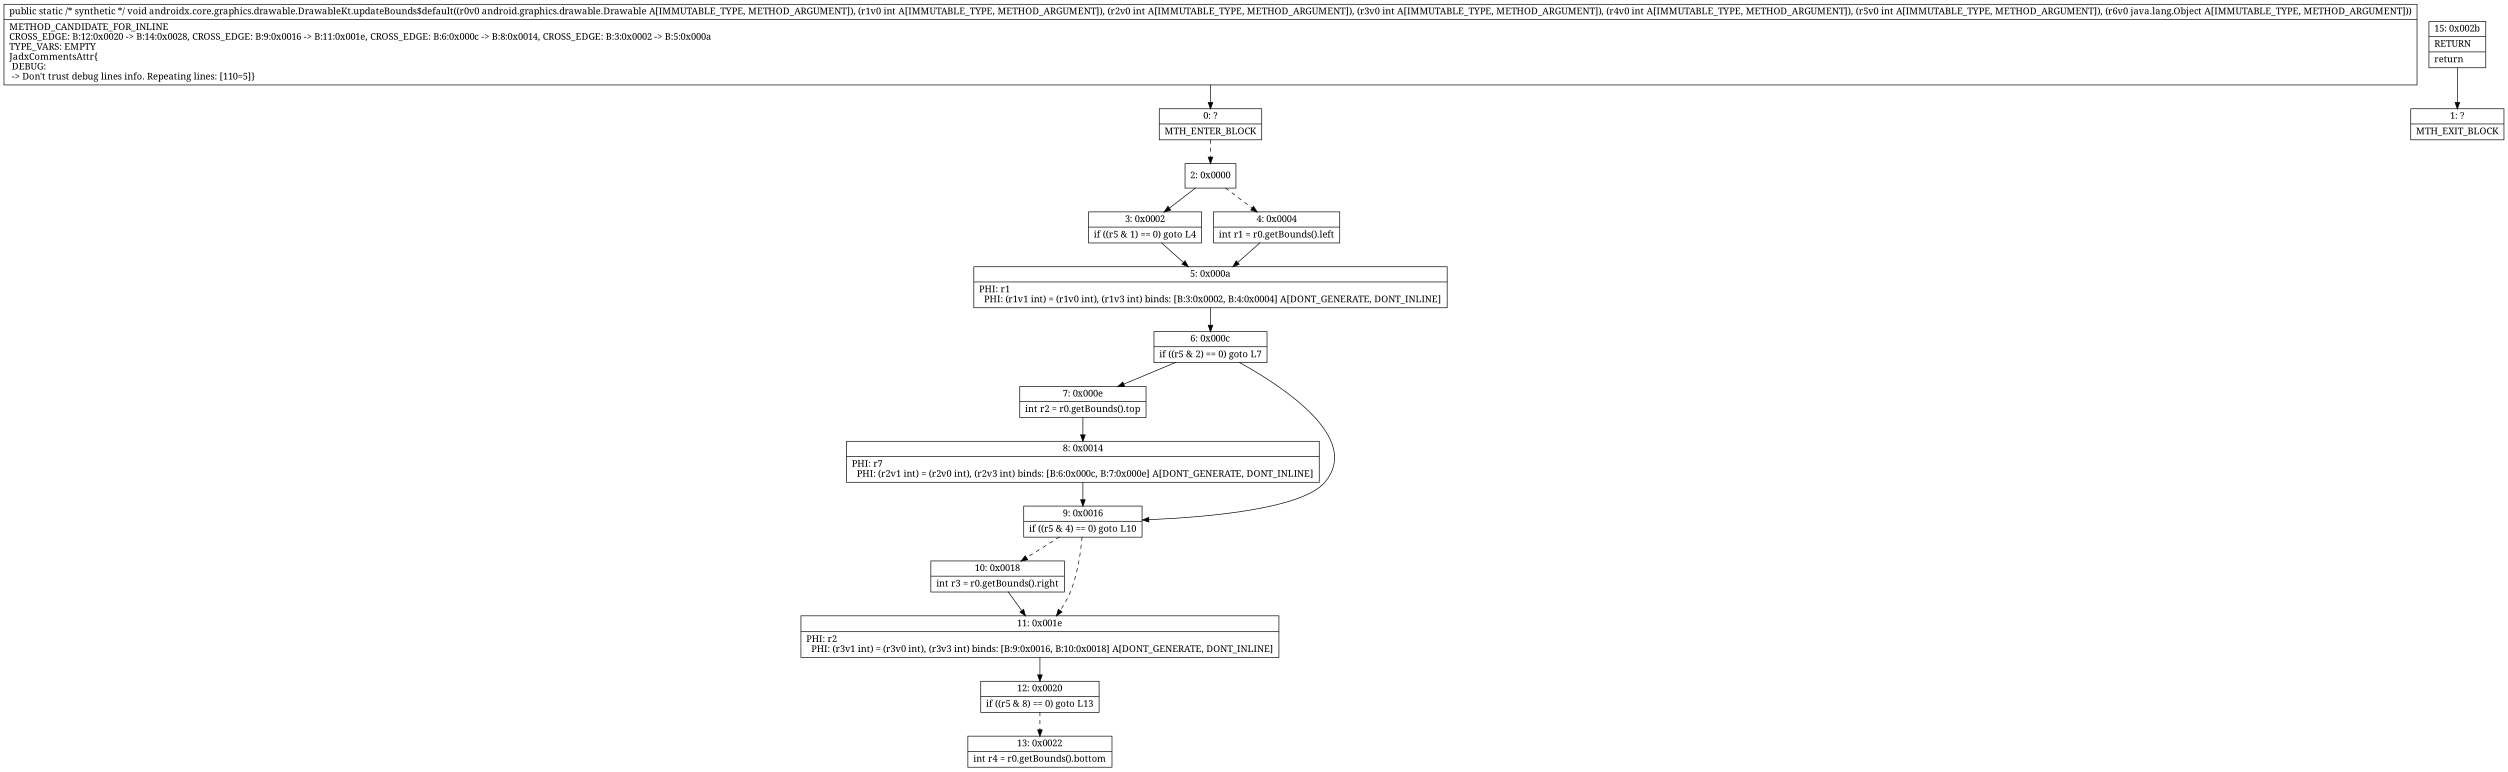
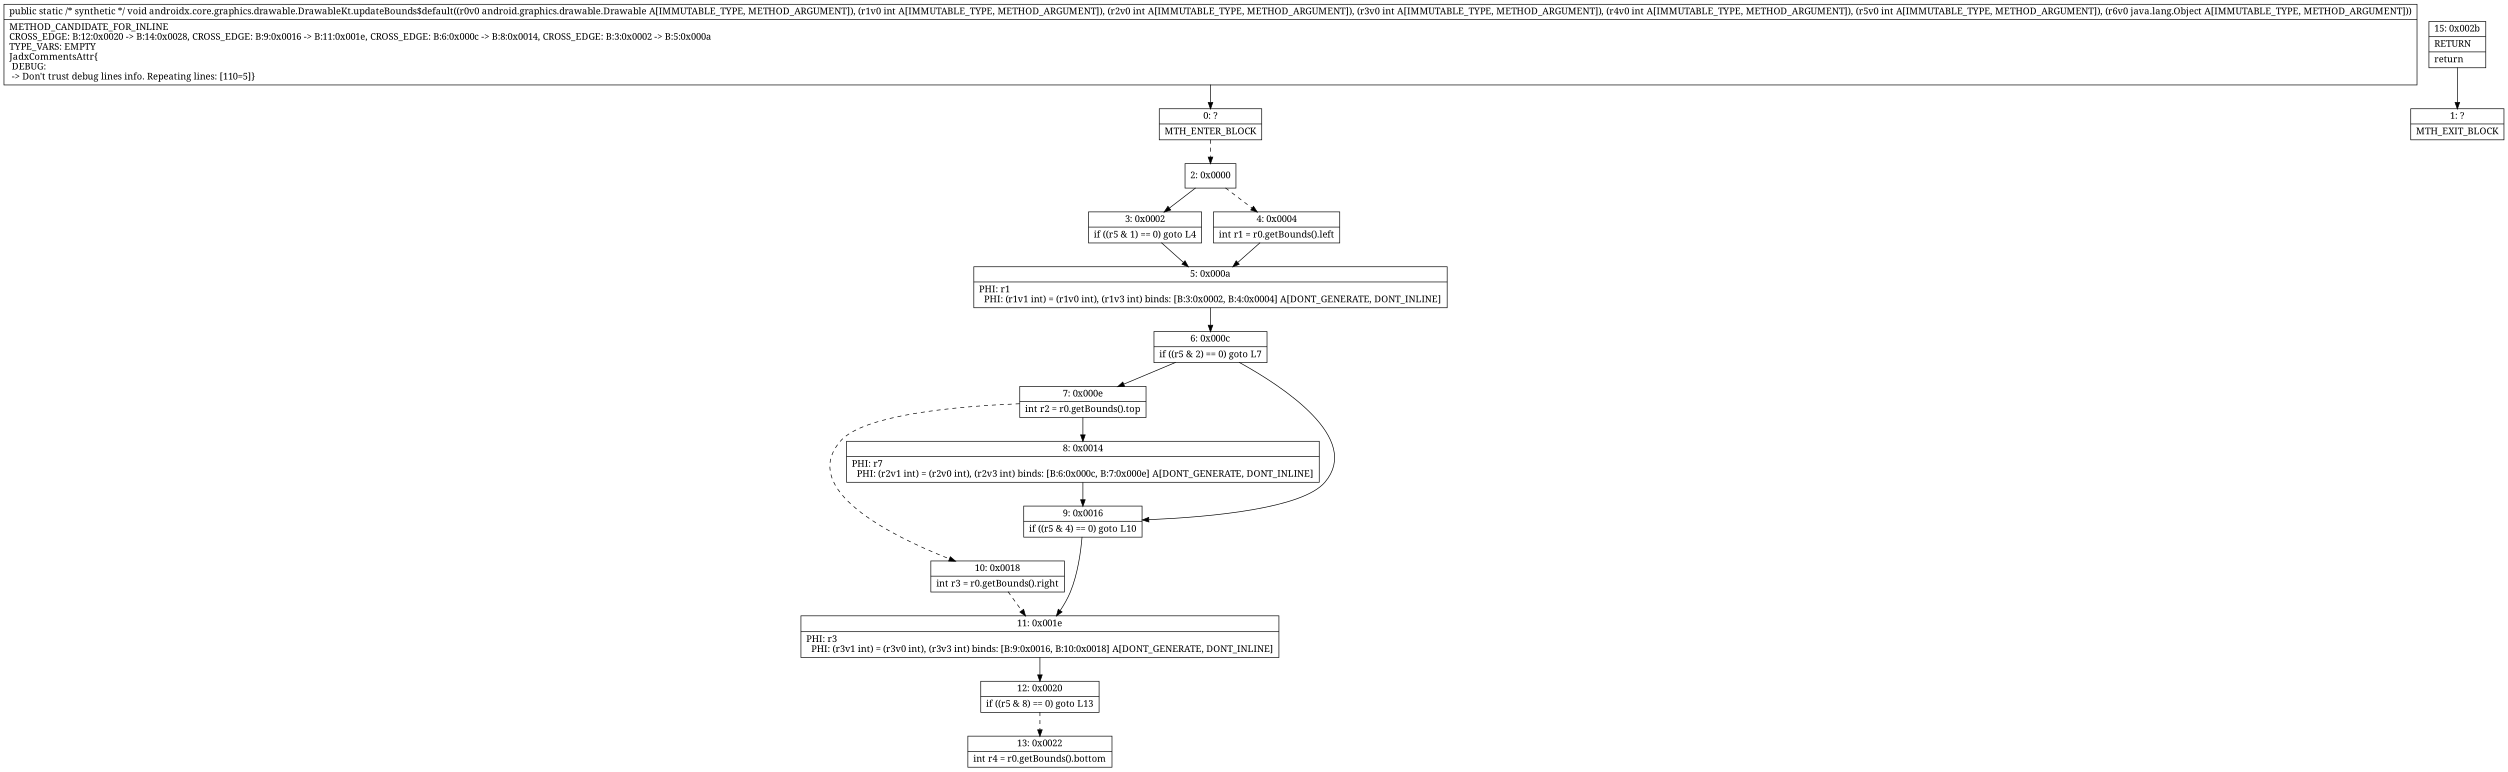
edge "9: 0x0016" -> "10: 0x0018": now "7: 0x000e" -> "10: 0x0018"
edge "9: 0x0016" -> "11: 0x001e": style dashed -> solid
edge "10: 0x0018" -> "11: 0x001e": style solid -> dashed
node "11: 0x001e": text "PHI: r2" -> "PHI: r3"
